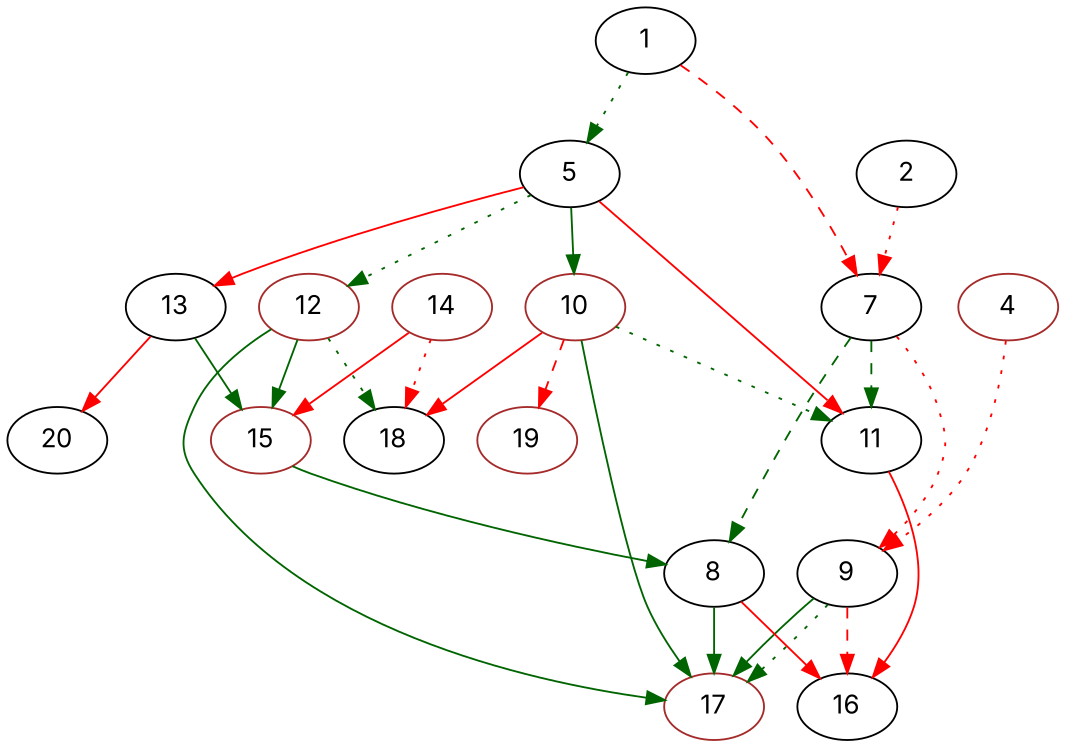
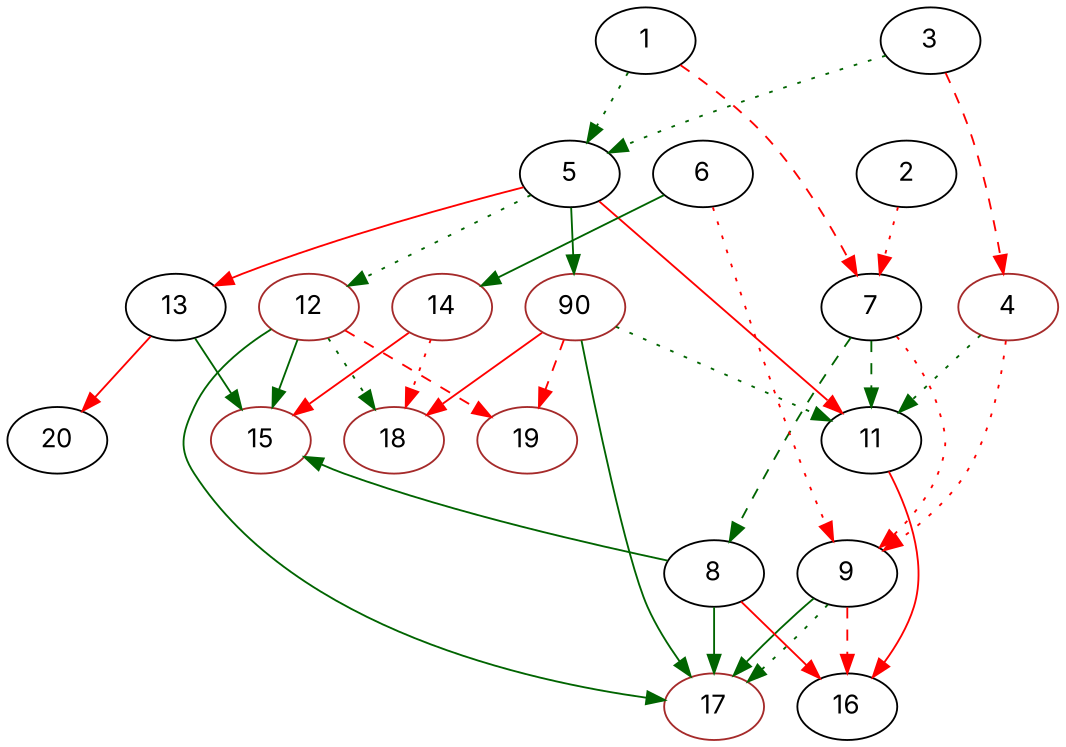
node "3": added
node "6": added
node "10": label "10" -> "90"
edge "12" -> "19": added
edge "4" -> "11": added
node "18": color black -> brown
edge "15" -> "8": reversed
